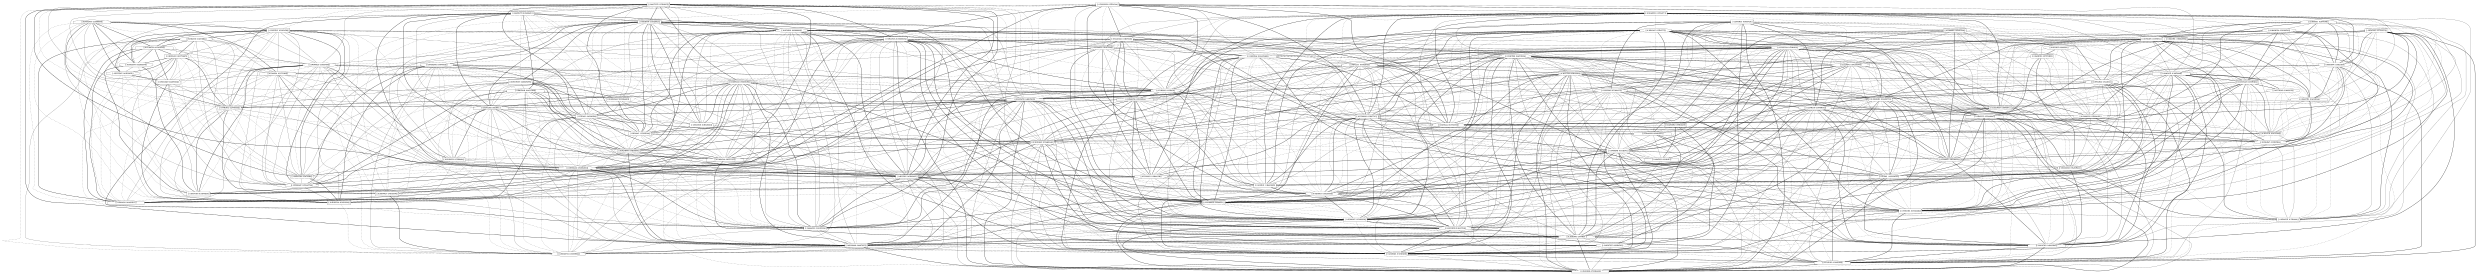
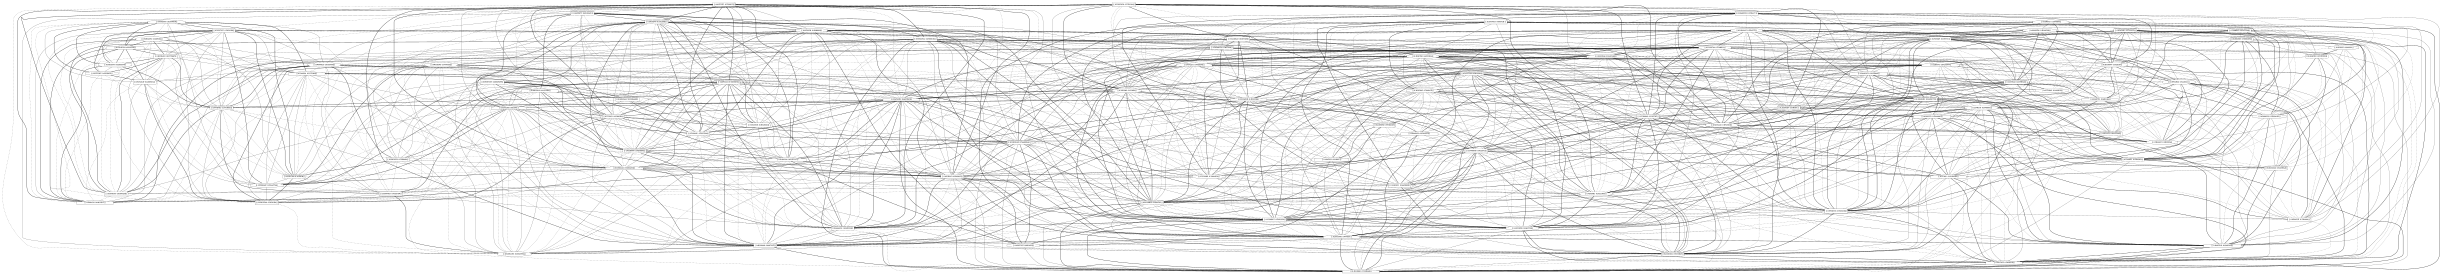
edge "[[ 0.80824647  0.90814681]]" -- "[[ 0.80032092  0.65829966]]": added
